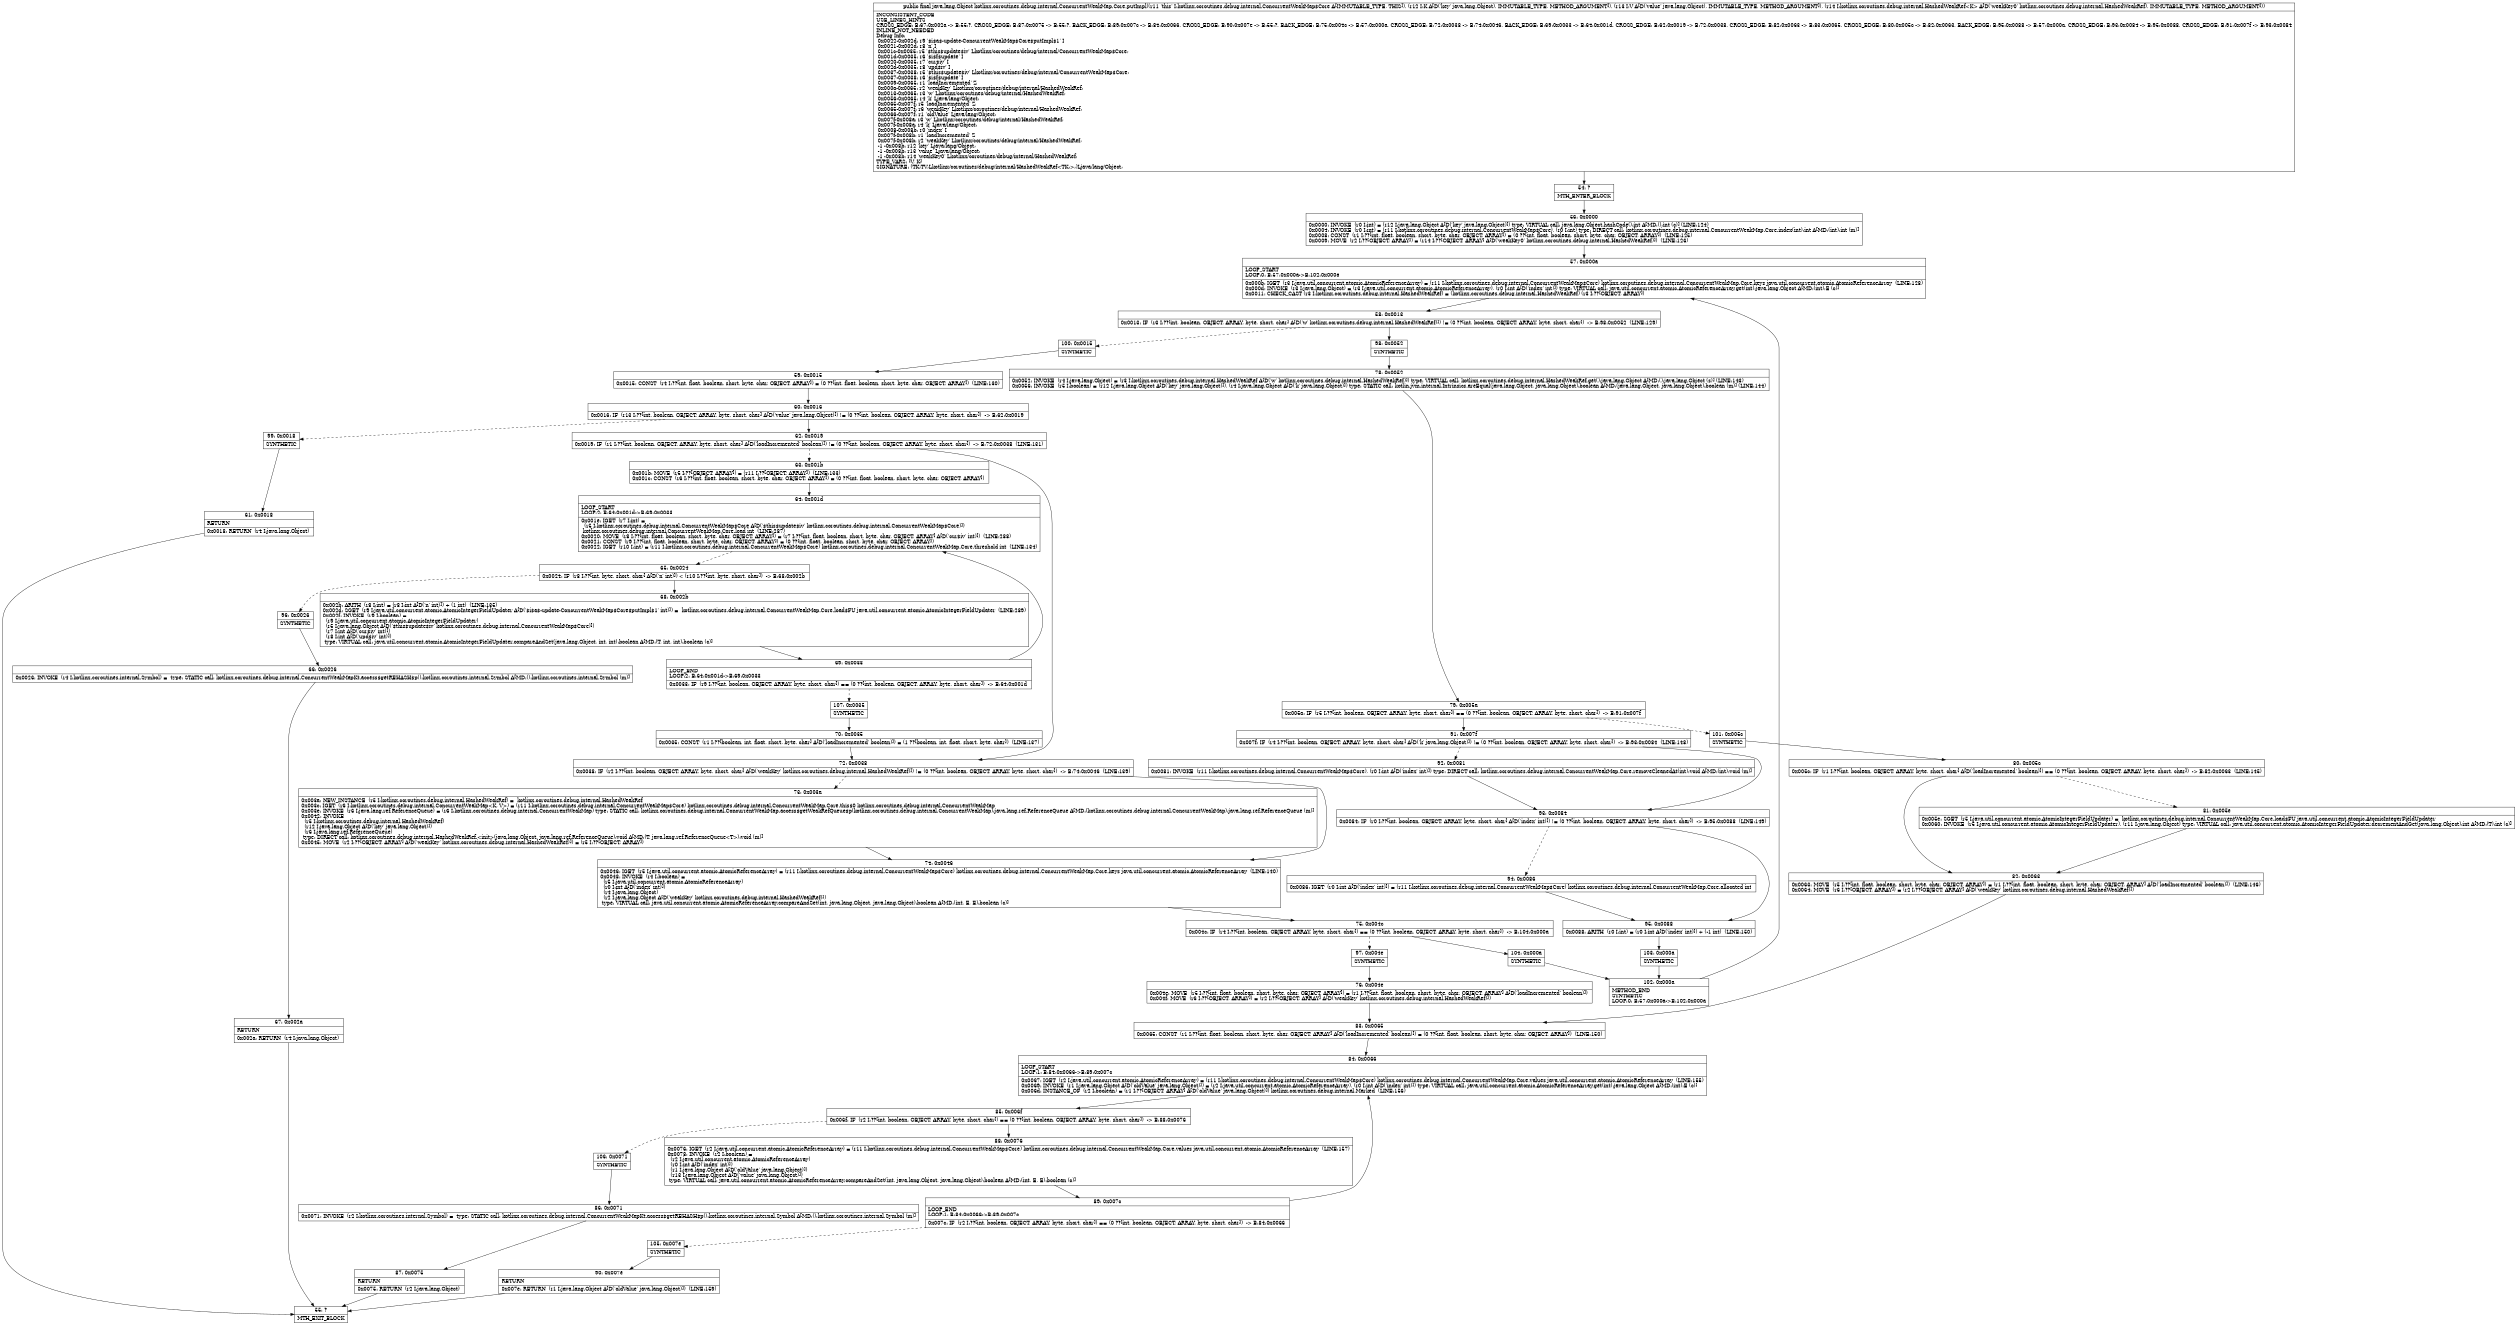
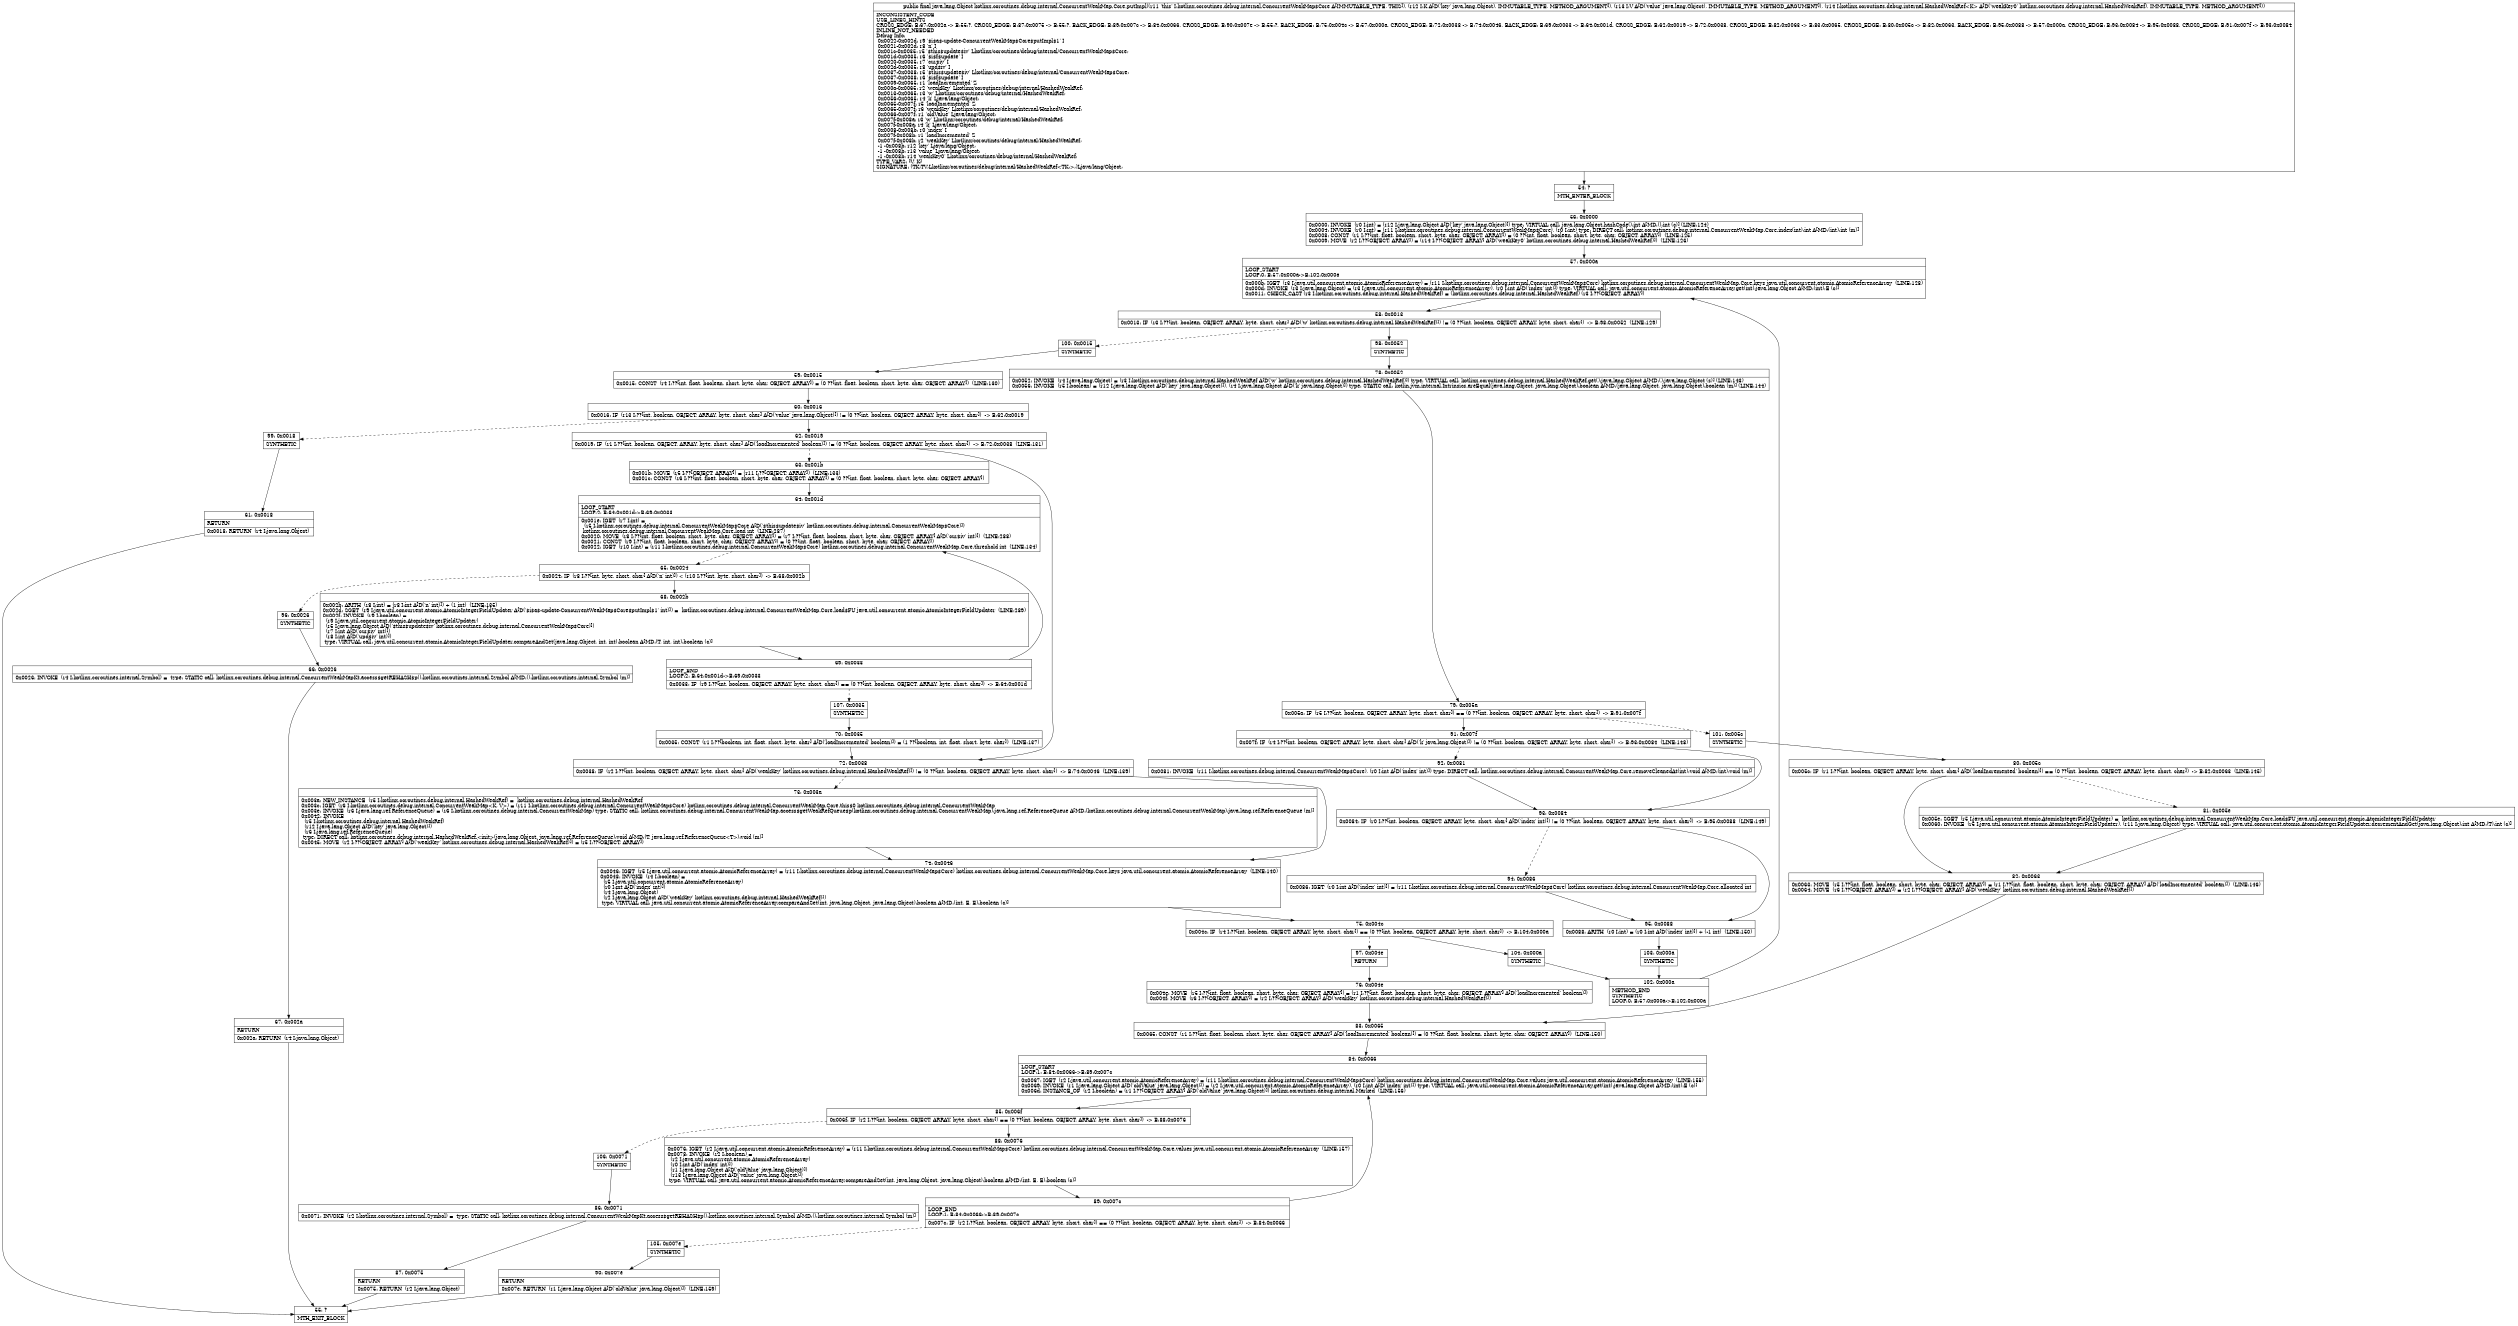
node "97: 0x004e": text "SYNTHETIC" -> "RETURN"
